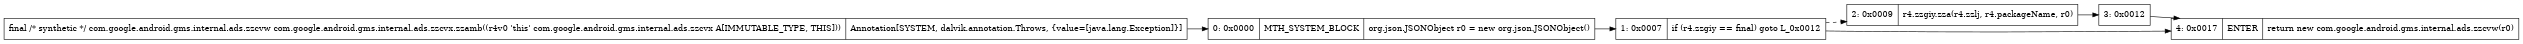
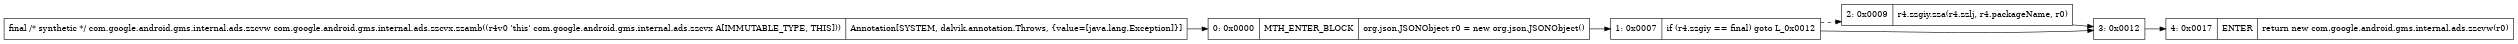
node "0: 0x0000": text "MTH_SYSTEM_BLOCK" -> "MTH_ENTER_BLOCK"
edge "1: 0x0007" -> "4: 0x0017": now "1: 0x0007" -> "3: 0x0012"
